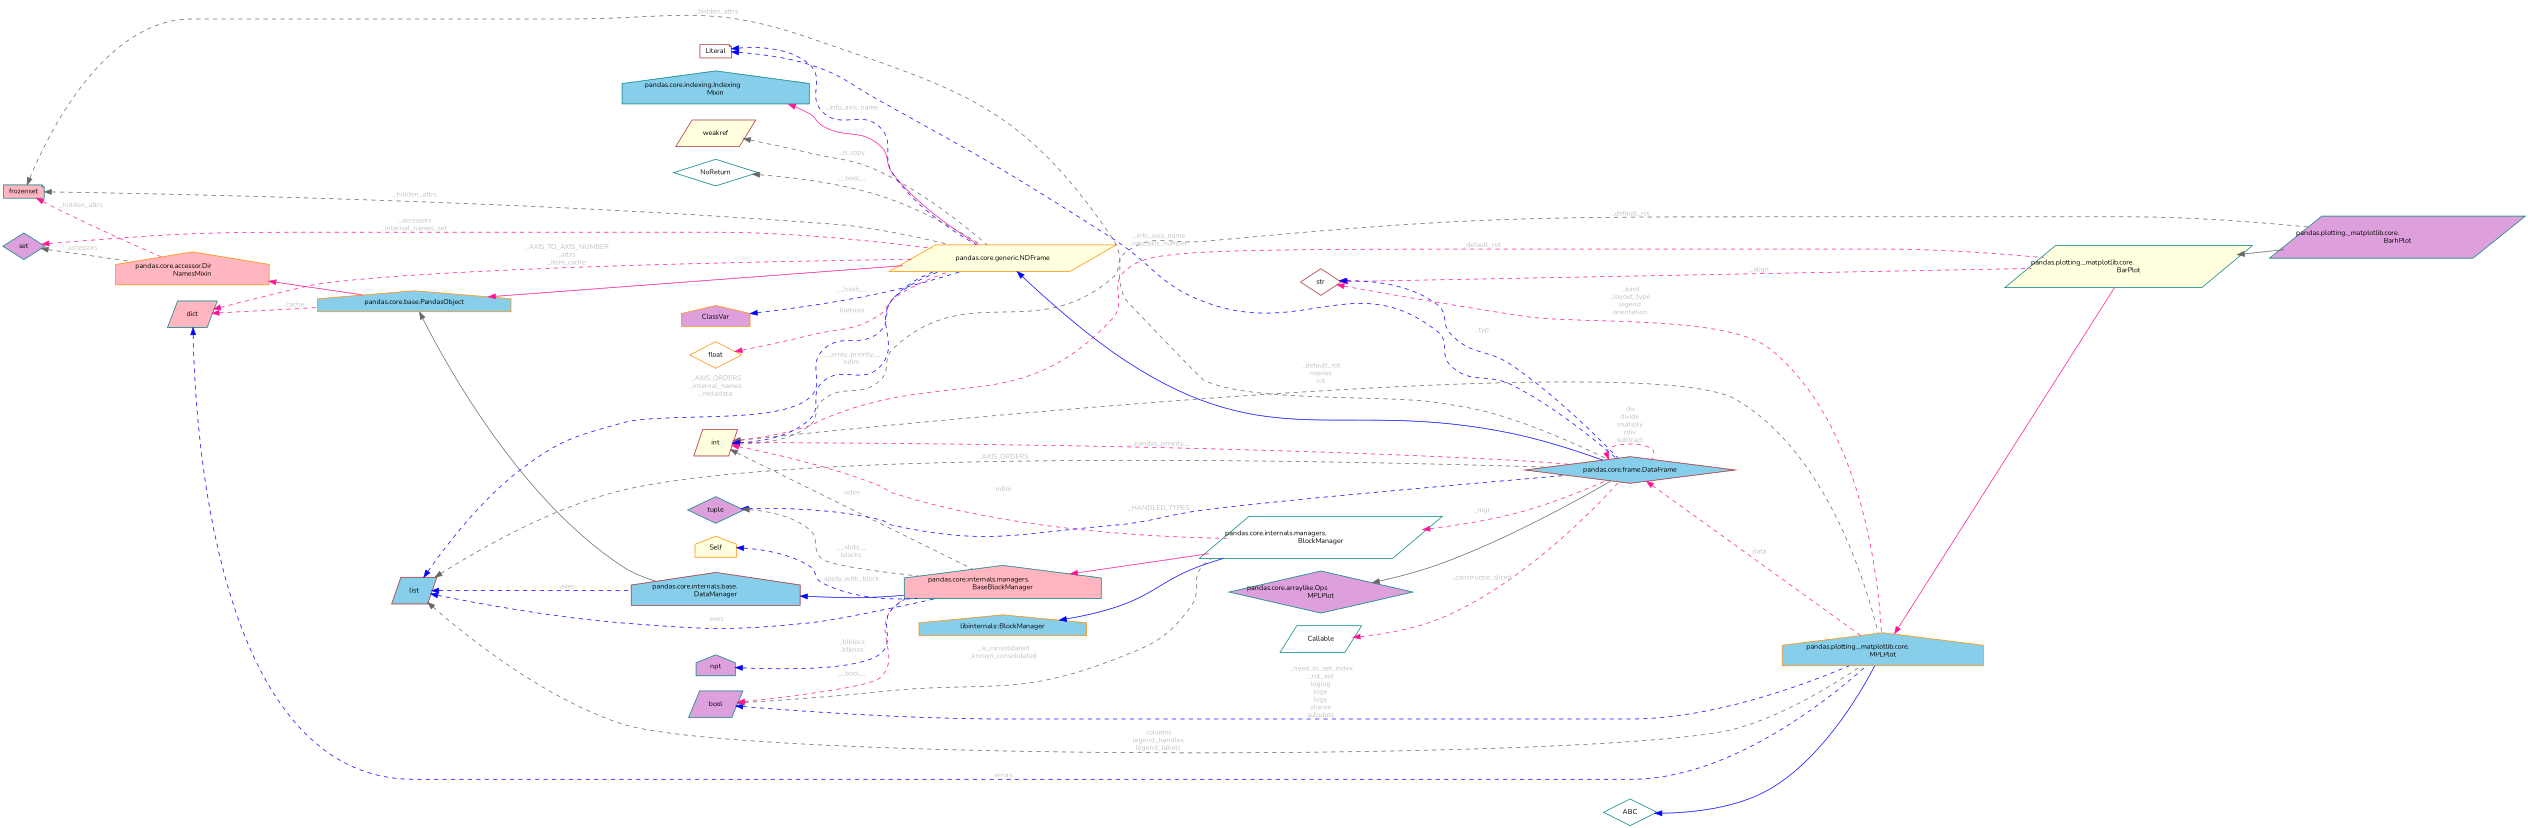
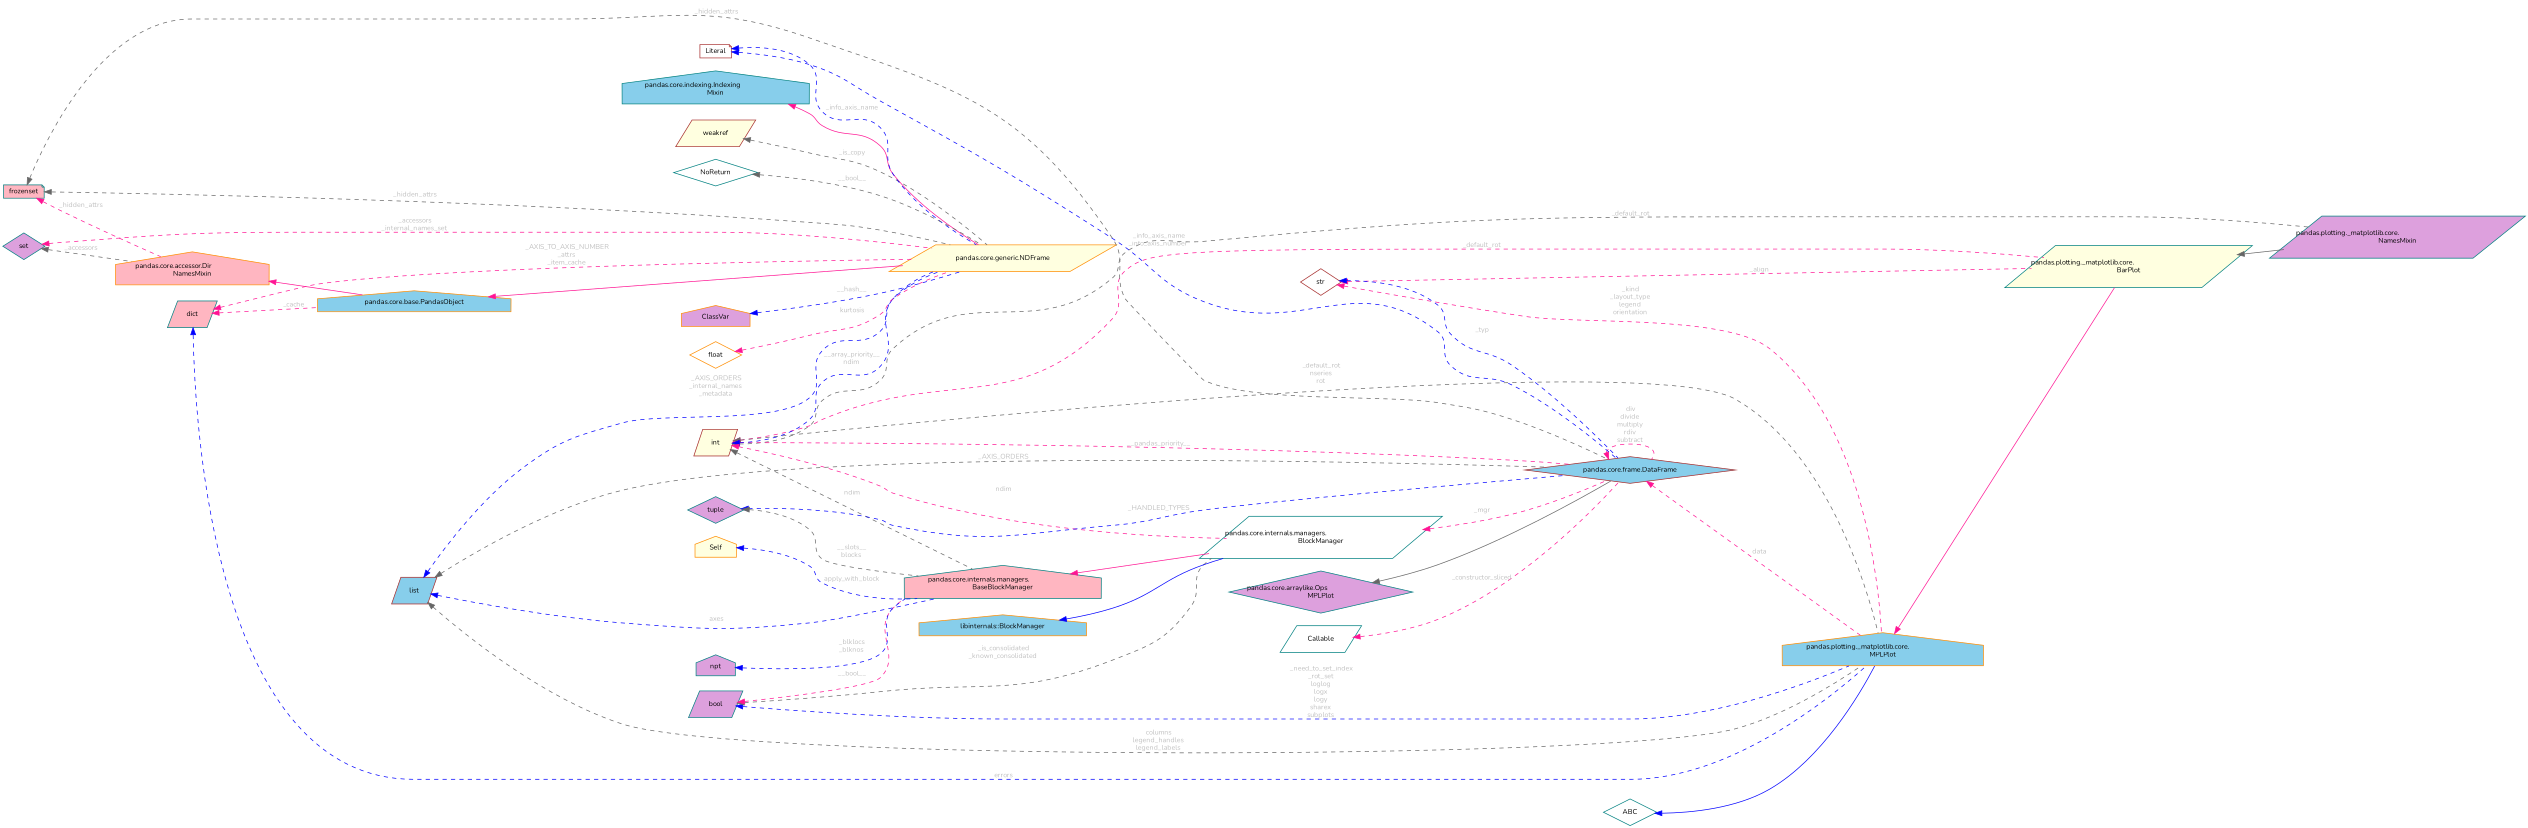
node "pandas.plotting._matplotlib.core. BarhPlot": label "pandas.plotting._matplotlib.core. BarhPlot" -> "pandas.plotting._matplotlib.core. NamesMixin"
edge "pandas.core.frame.DataFrame" -> "pandas.core.generic.NDFrame": removed
node "pandas.core.internals.base. DataManager": removed
